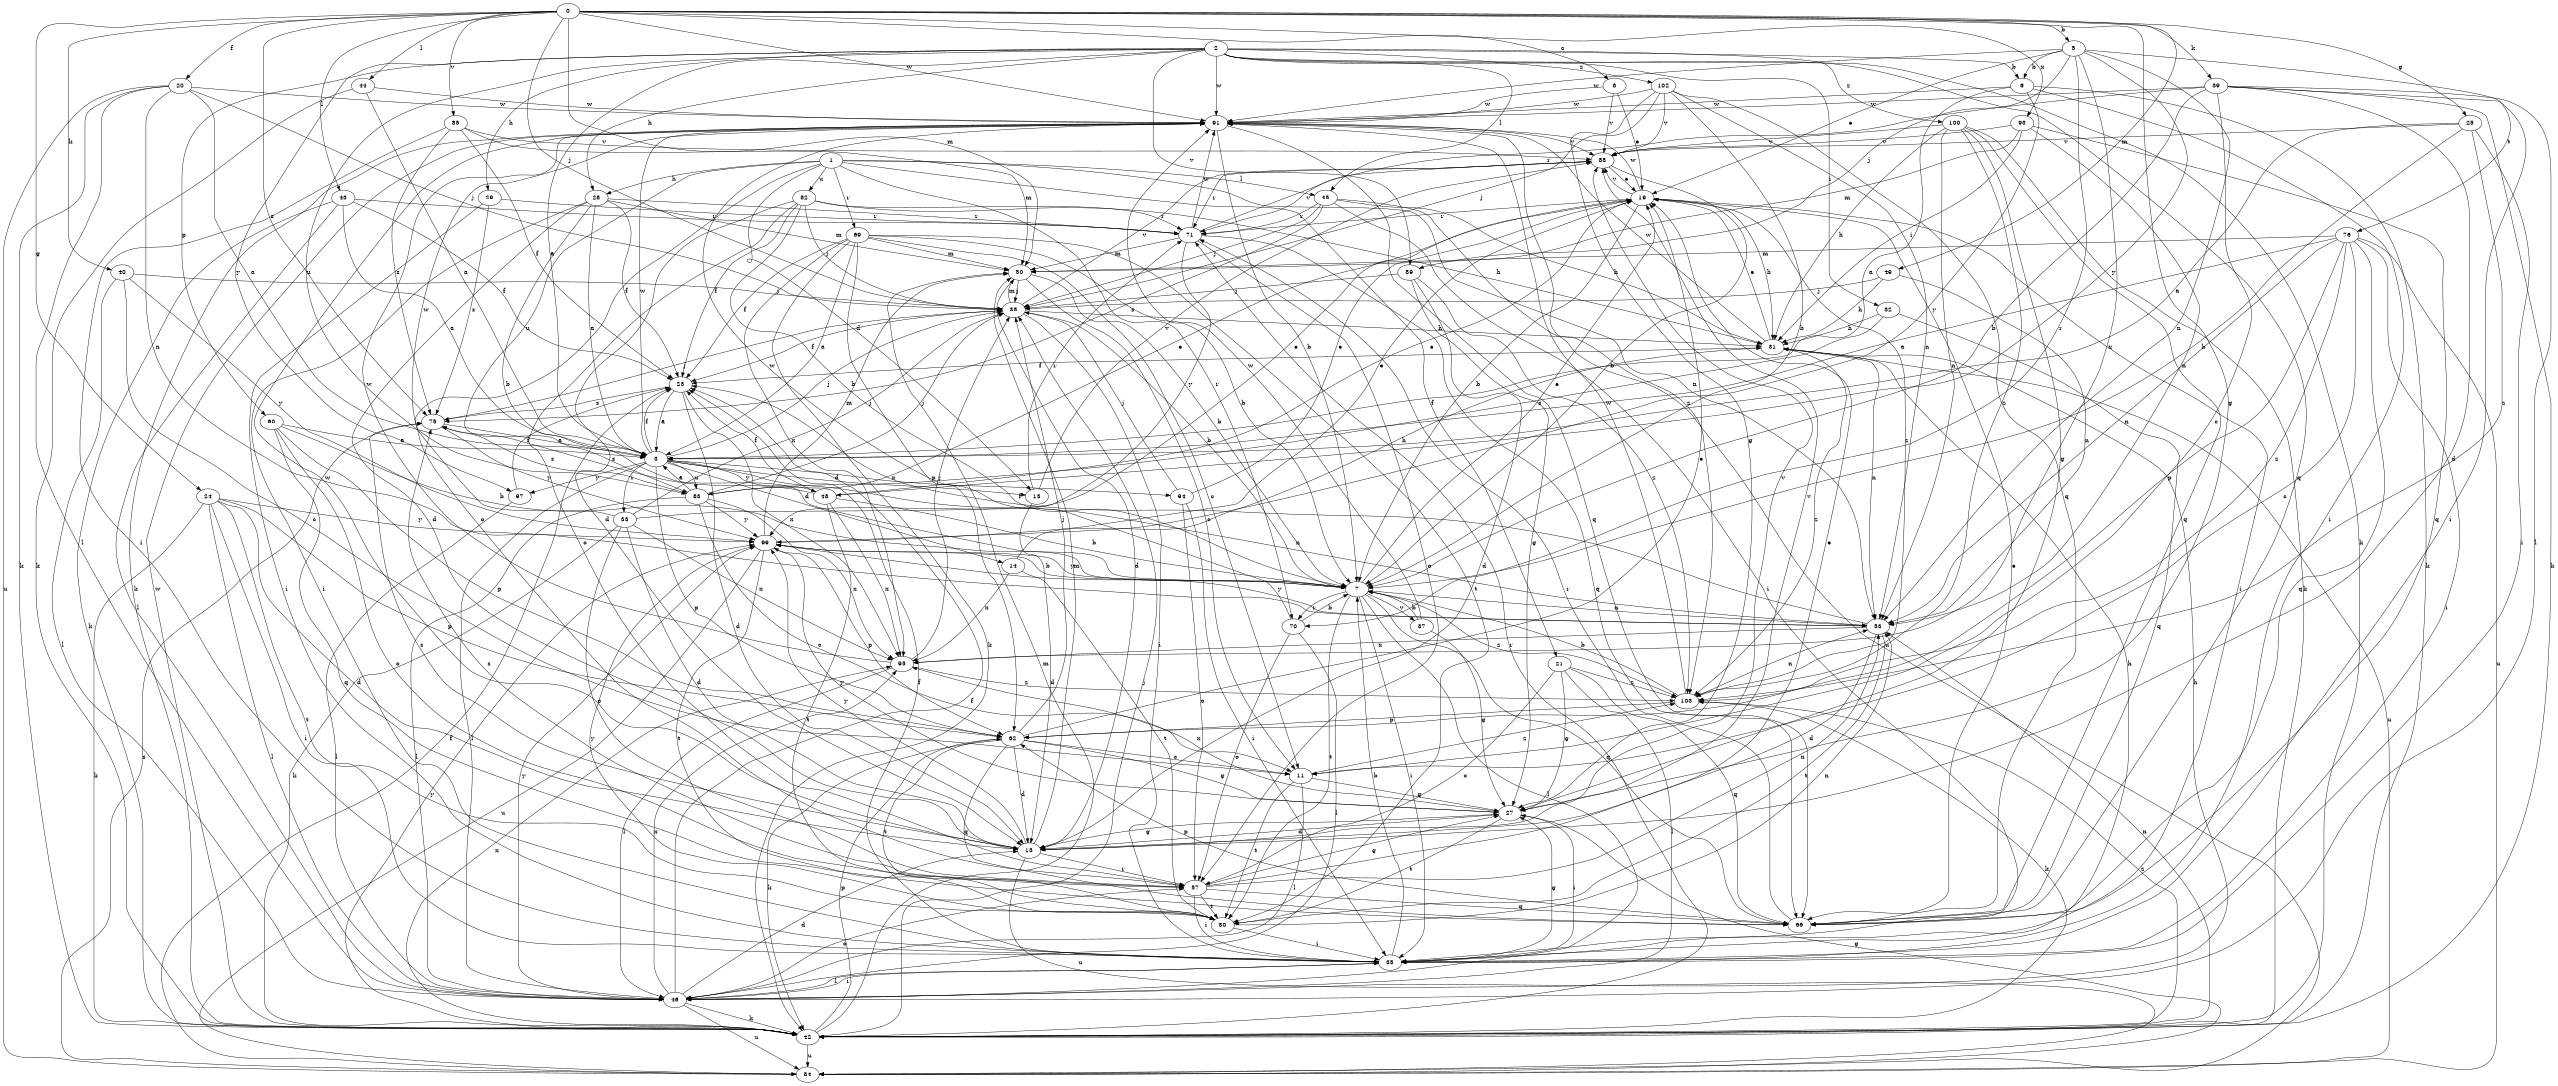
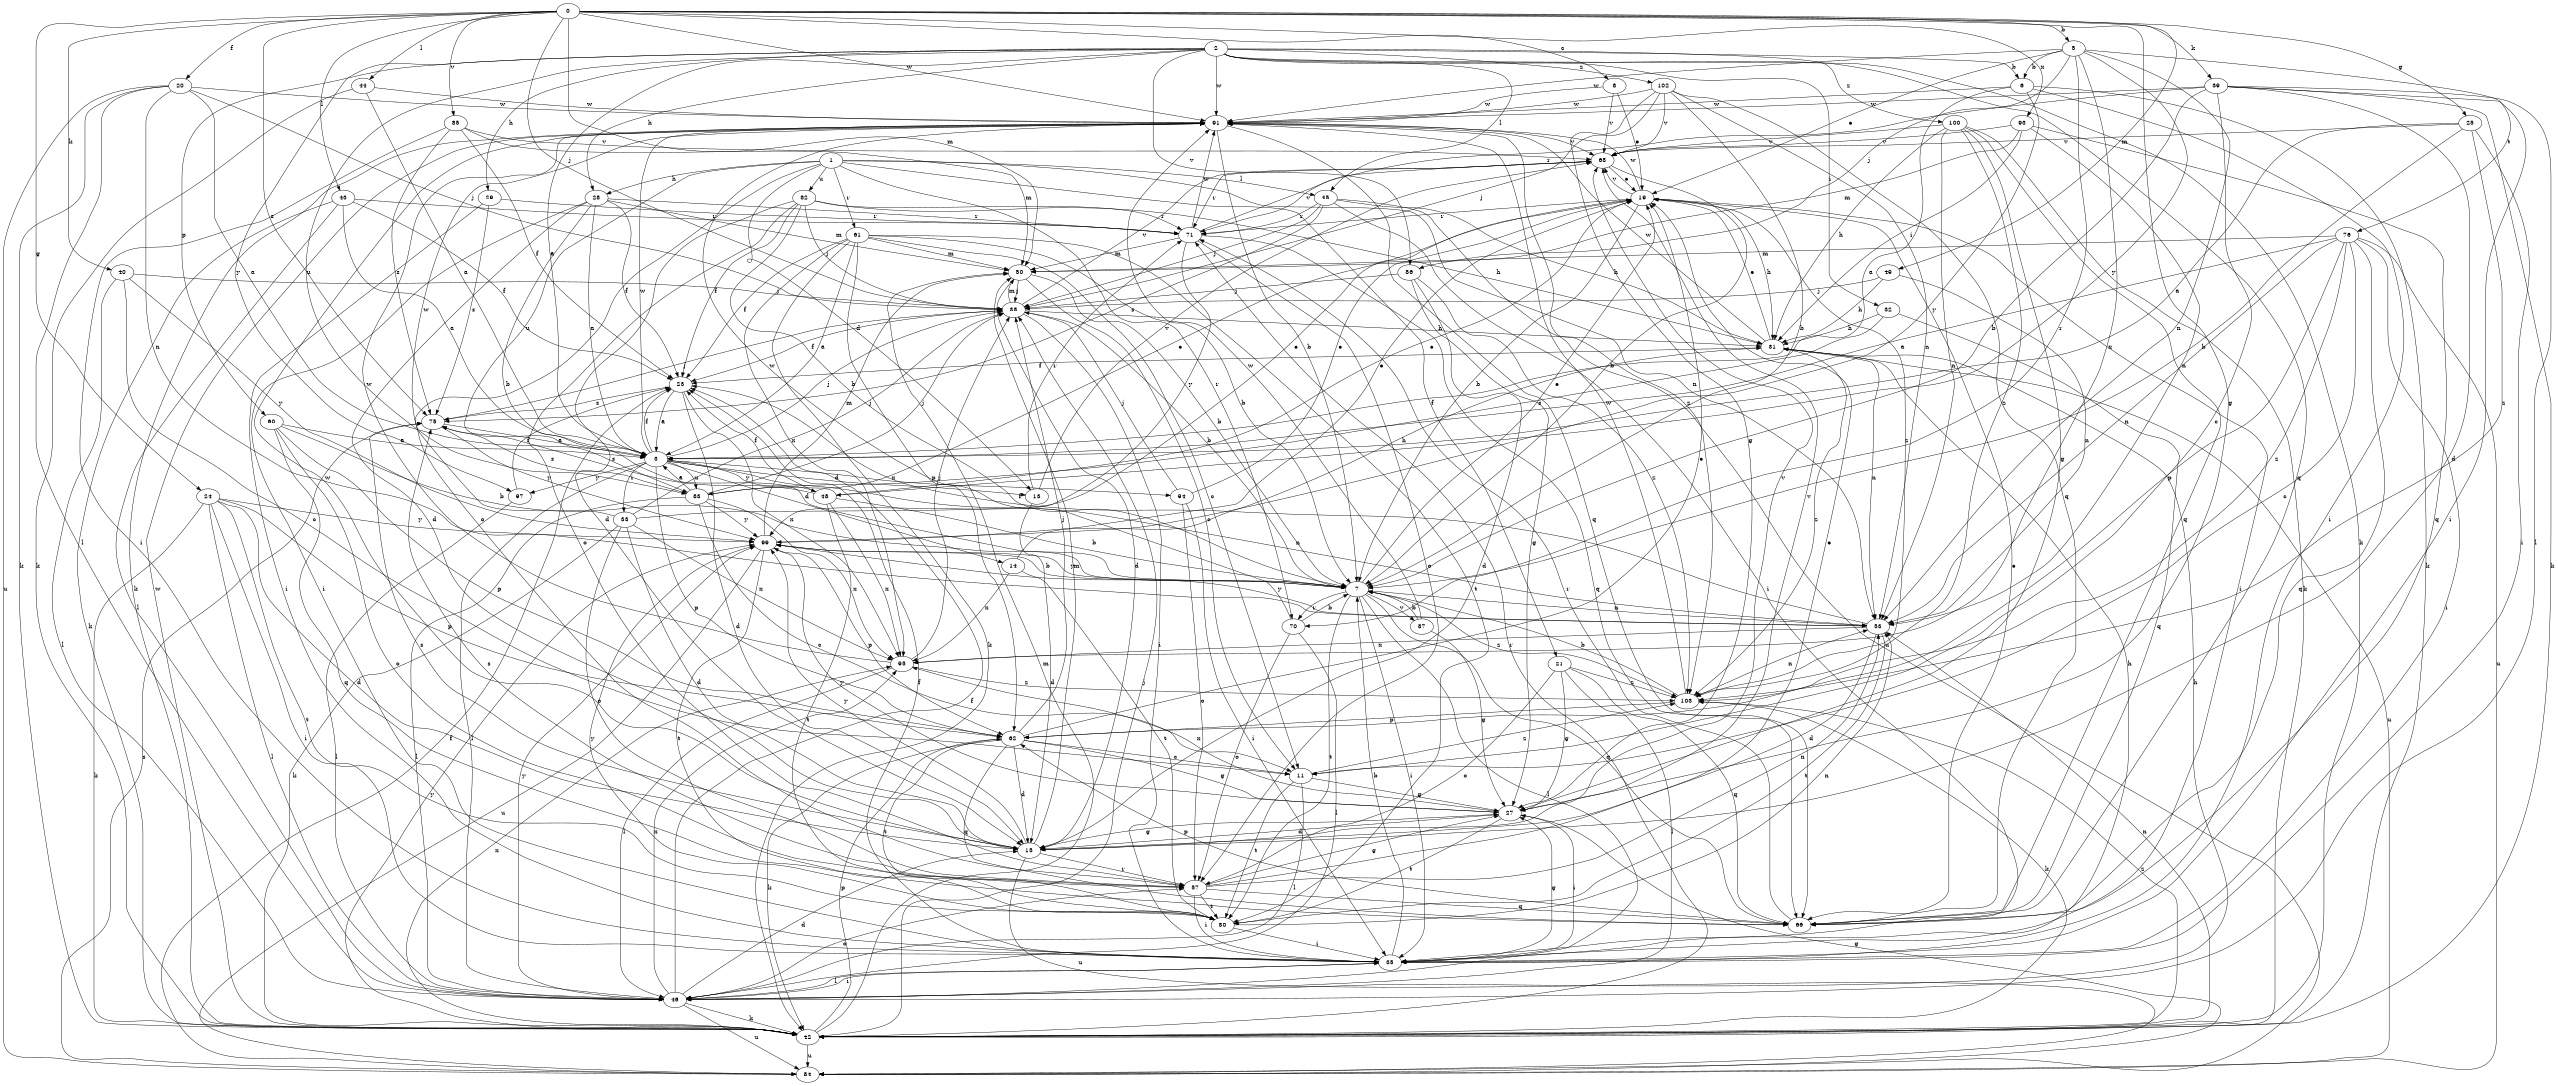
node "88": label "88" -> "68"
node "69": label "69" -> "61"
node "89": label "89" -> "86"
